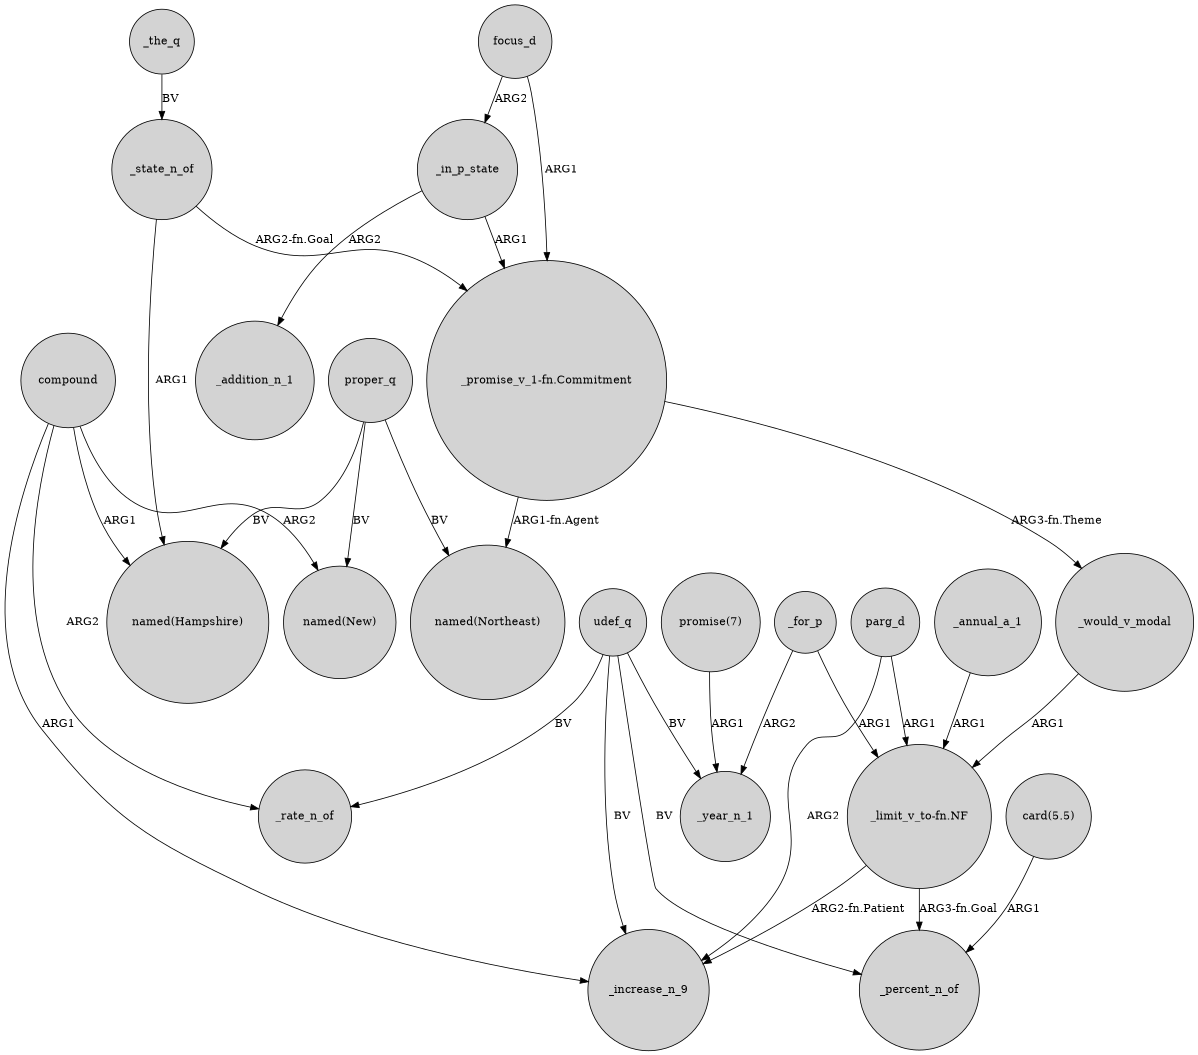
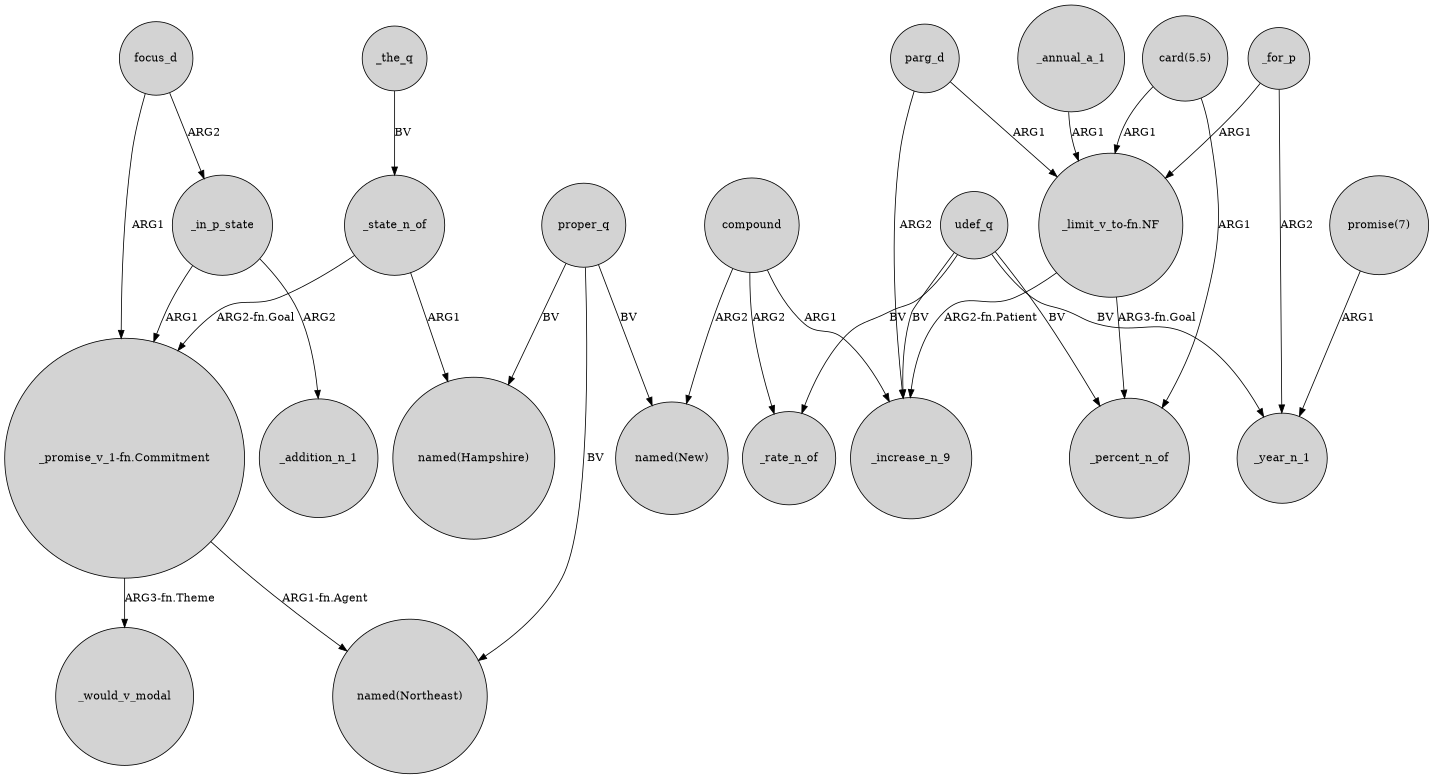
edge "compound" -> "named(Hampshire)": removed, label "ARG1"
edge "_would_v_modal" -> "_limit_v_to-fn.NF": now "card(5.5)" -> "_limit_v_to-fn.NF"
